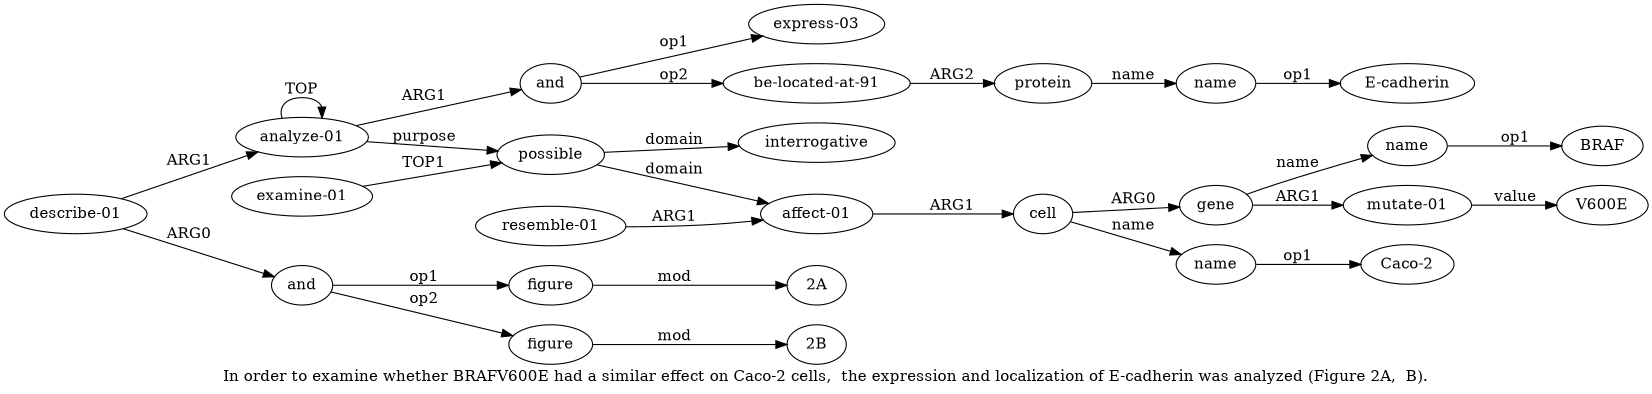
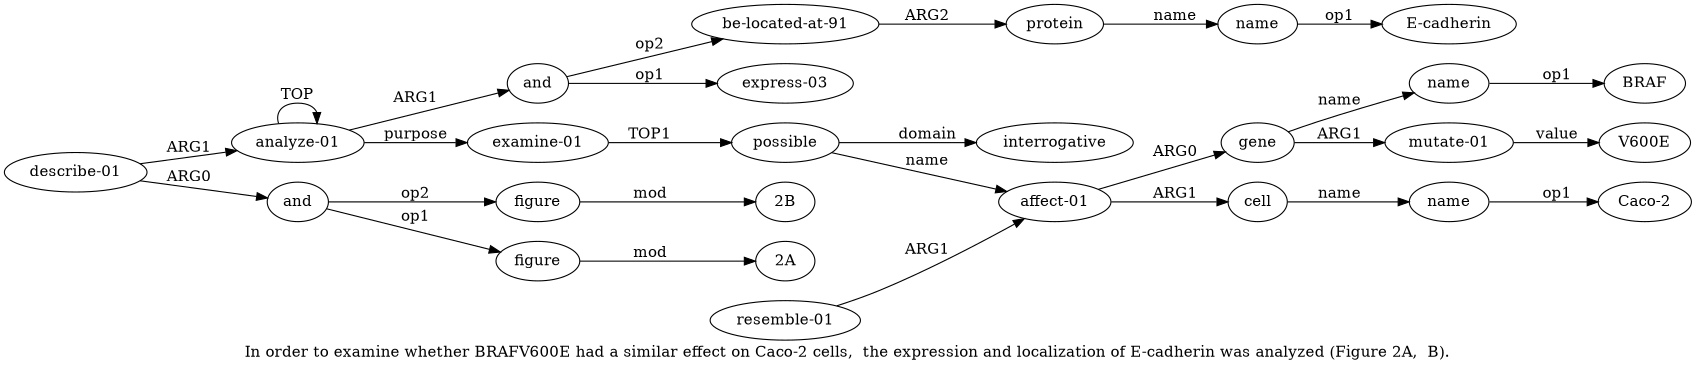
edge "analyze-01" -> "possible": now "analyze-01" -> "examine-01"
edge "possible" -> "affect-01": label "domain" -> "name"
edge "cell" -> "gene": now "affect-01" -> "gene"
